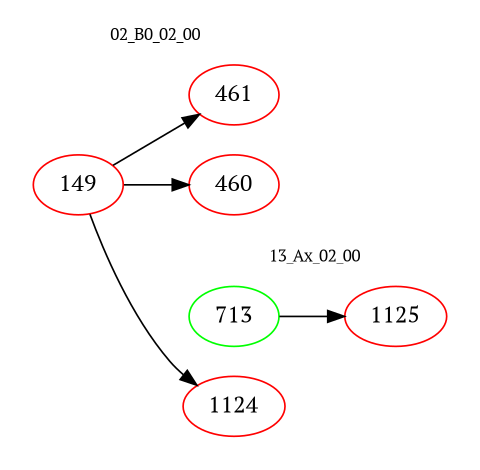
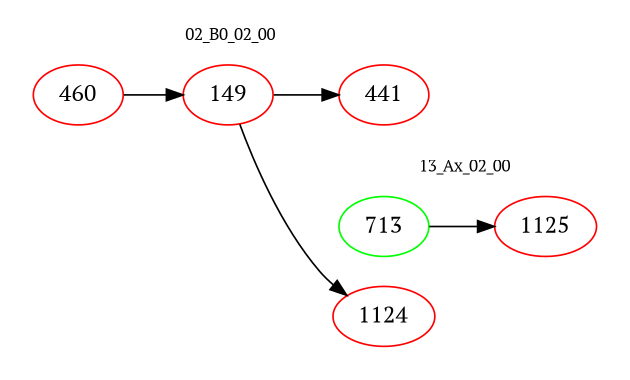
node "461": label "461" -> "441"
edge "149" -> "460": reversed
